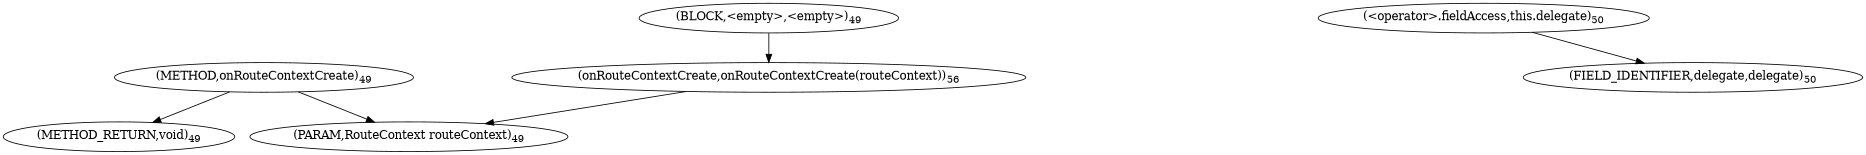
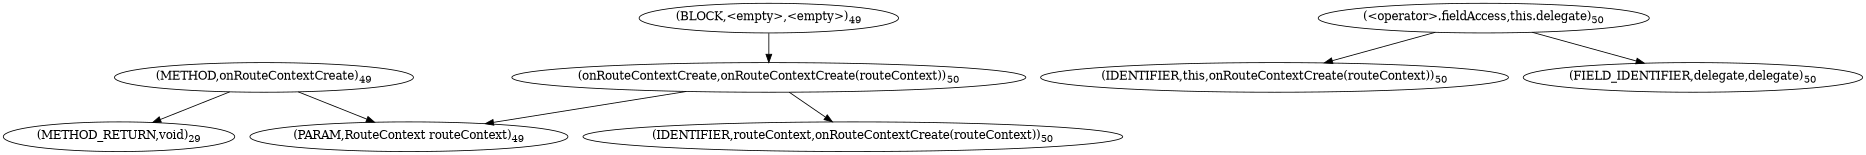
node "(onRouteContextCreate,onRouteContextCreate(routeContext))": text "56" -> "50"
node "(IDENTIFIER,this,onRouteContextCreate(routeContext))": added
node "(METHOD_RETURN,void)": text "49" -> "29"
node "(IDENTIFIER,routeContext,onRouteContextCreate(routeContext))": added
